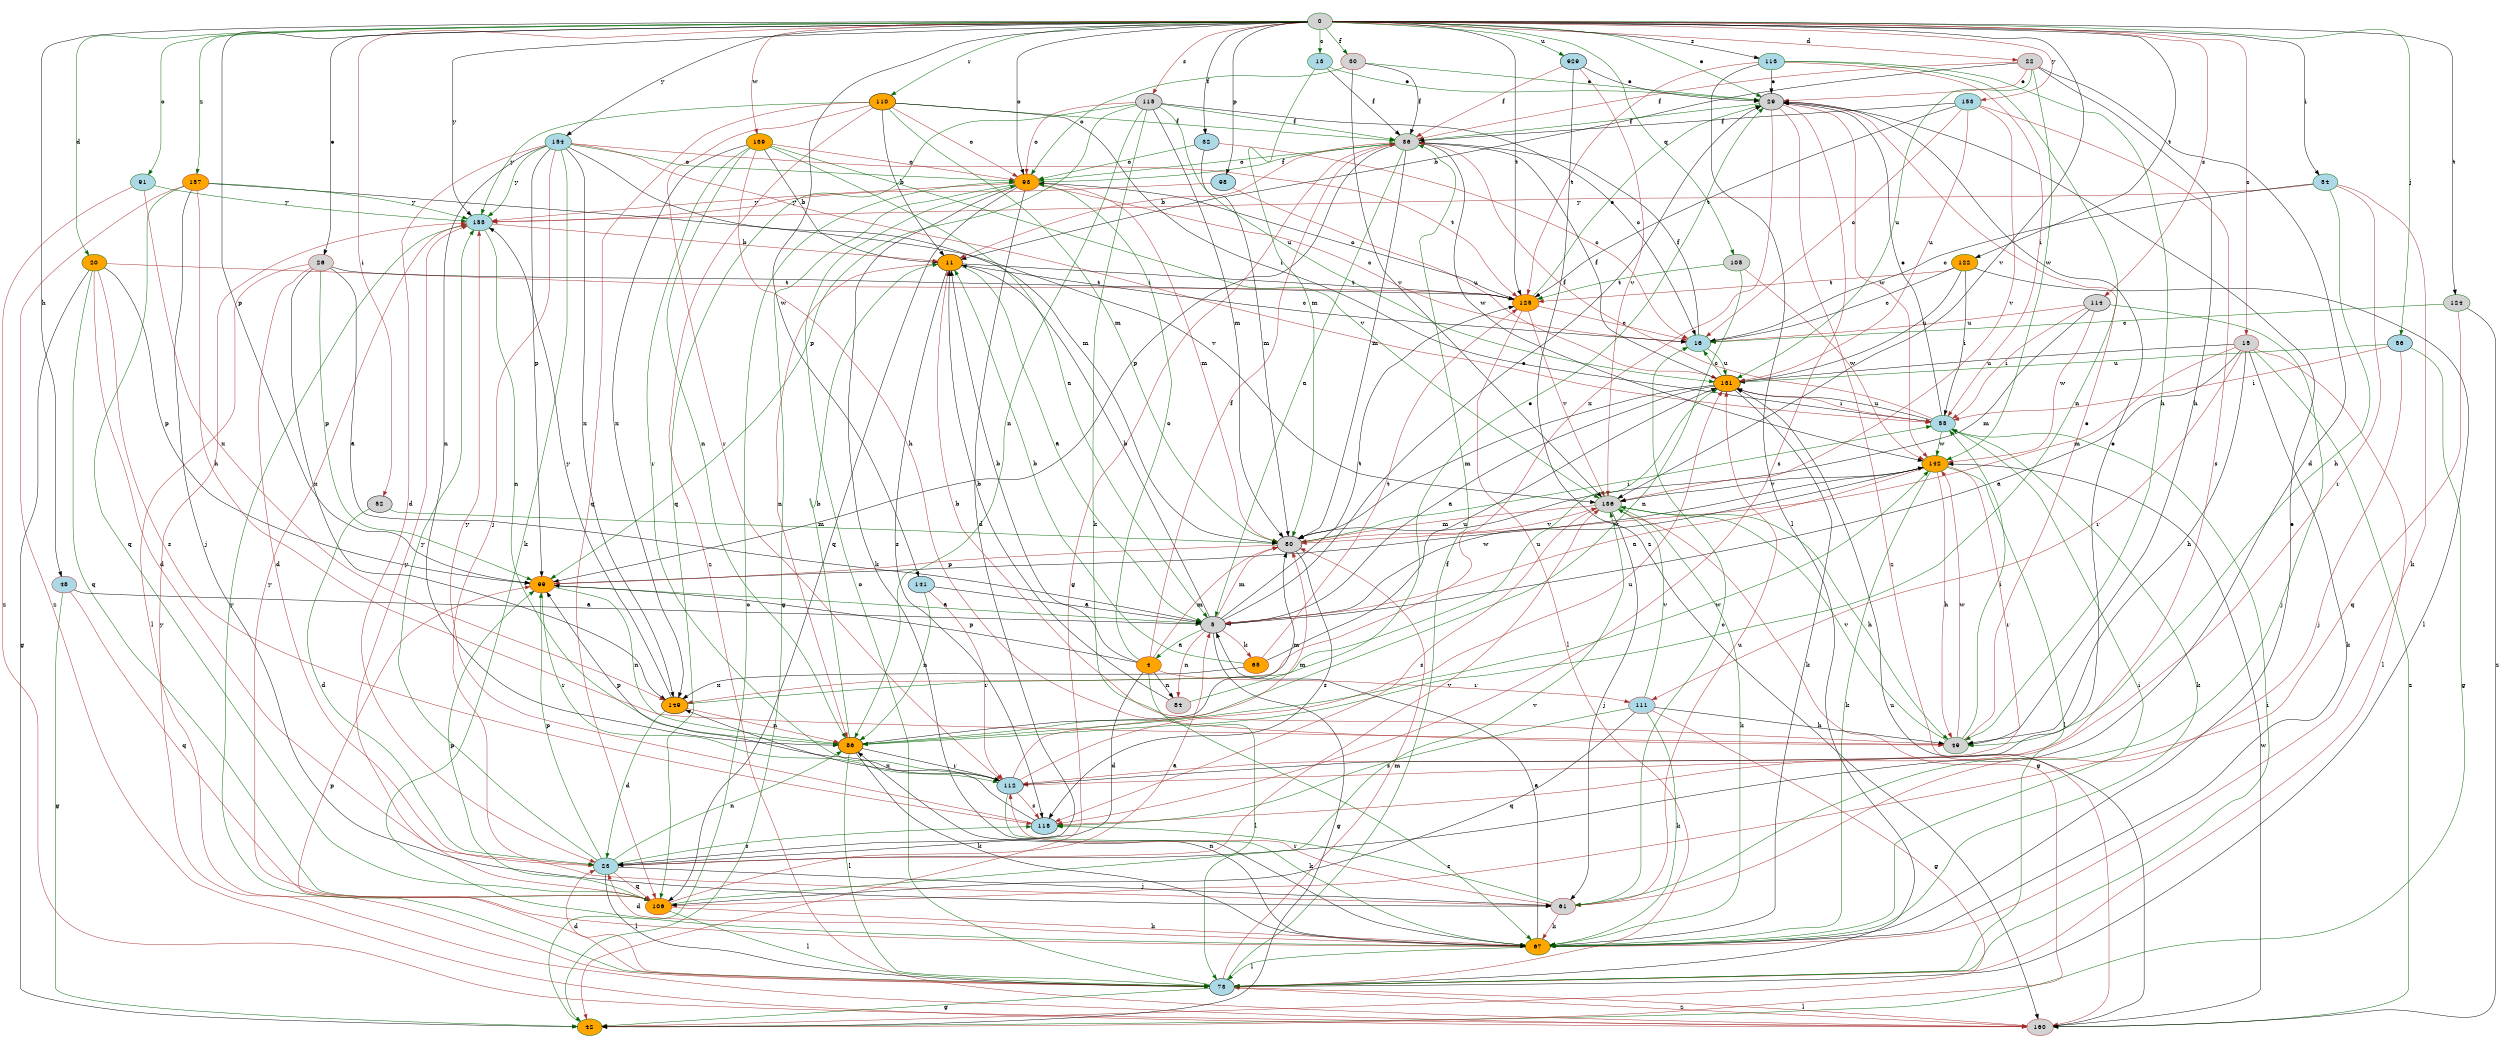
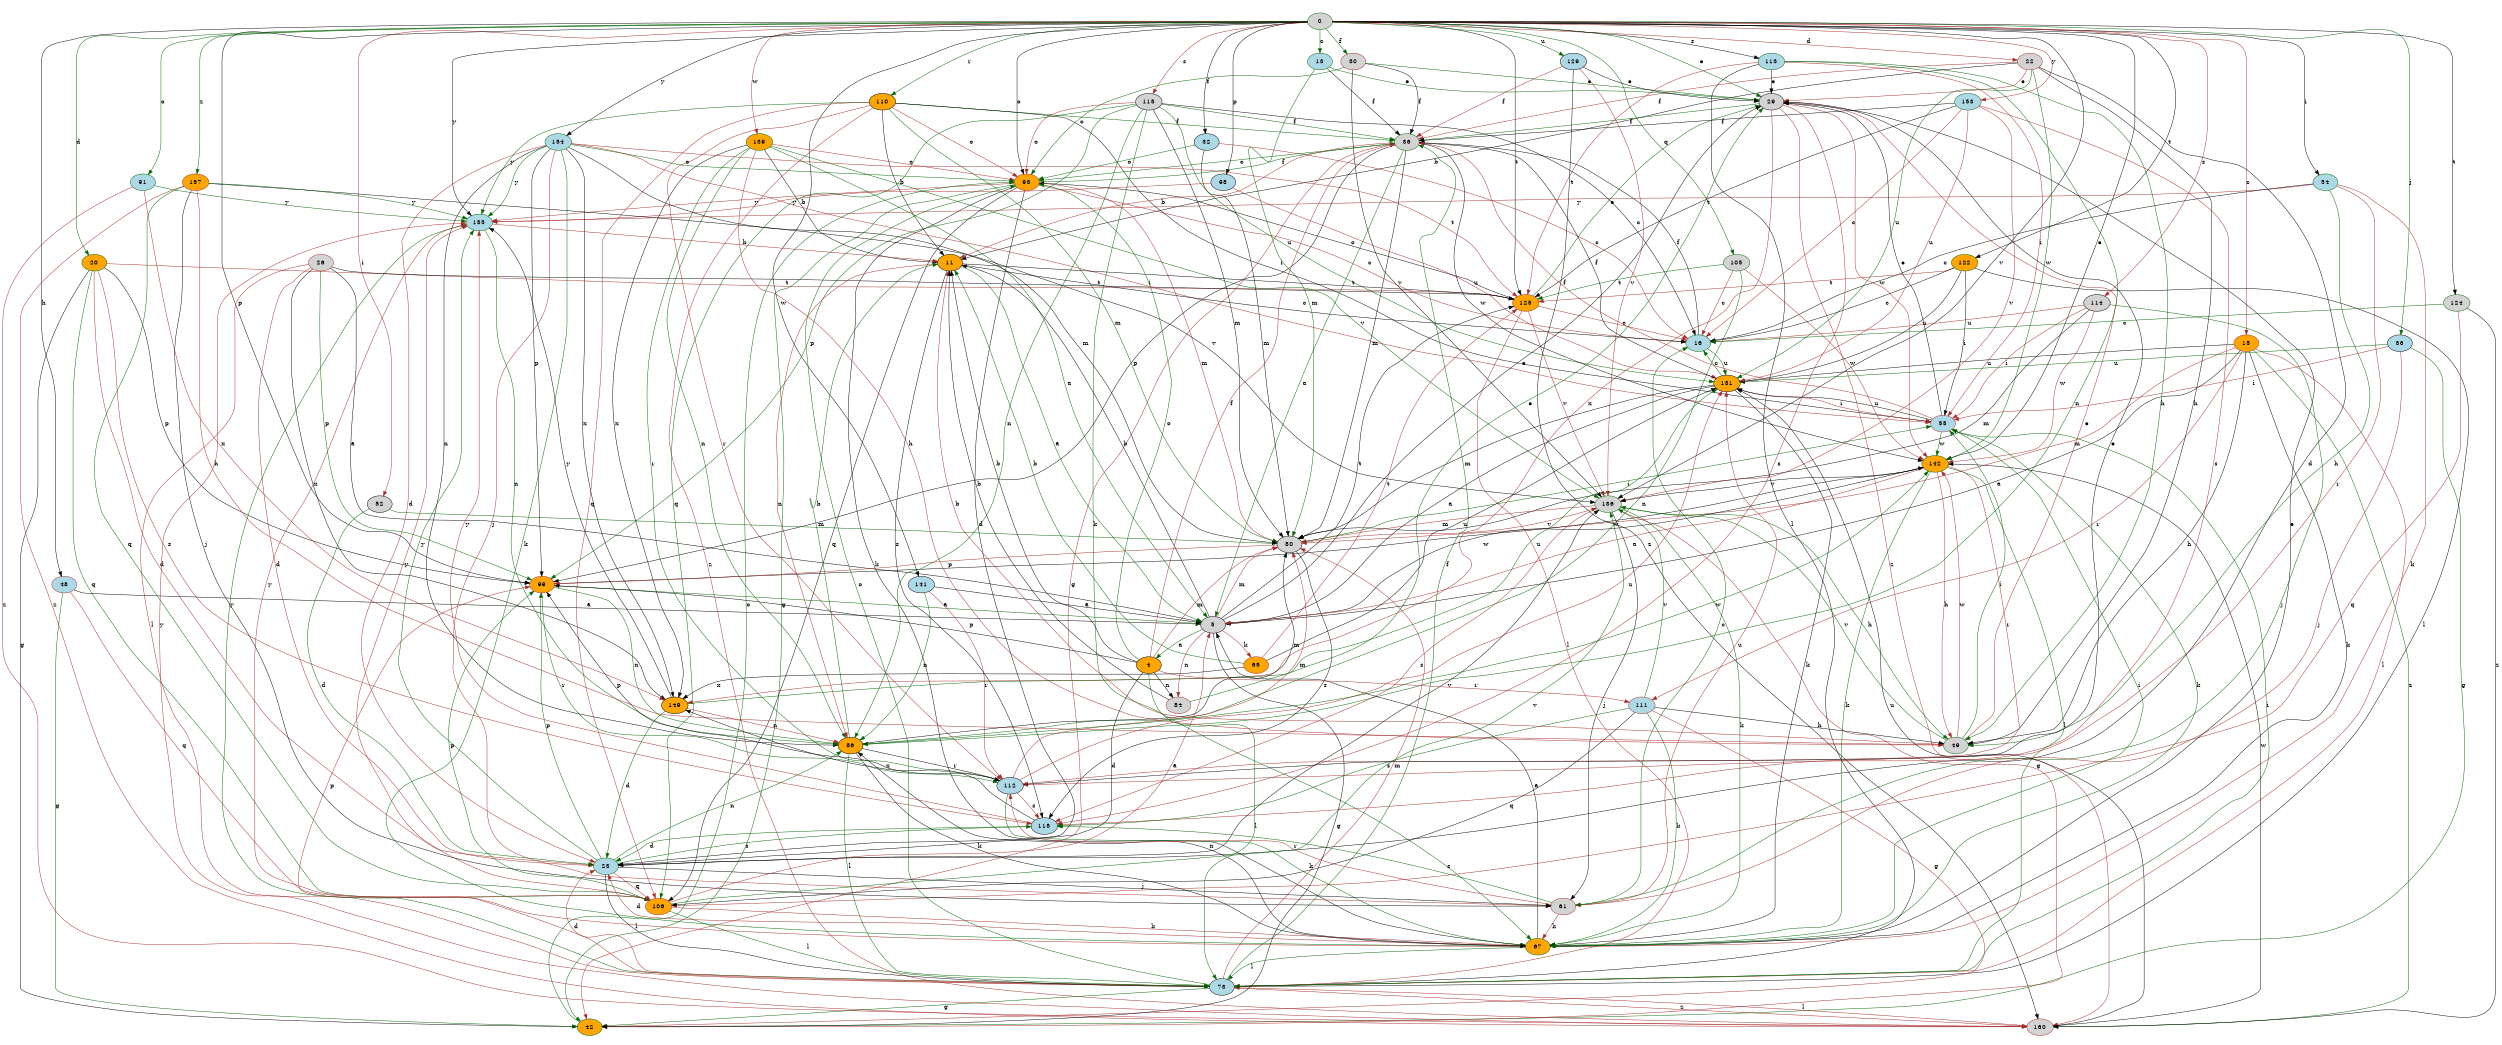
edge "0" -> "26": now "0" -> "142"
node "929": label "929" -> "129"
edge "105" -> "16": added, label "c"
node "15": fillcolor lightgrey -> orange
node "55": color darkgreen -> brown
node "4": color brown -> black
edge "118" -> "23": added, label "d"
edge "23" -> "136": color brown -> black
